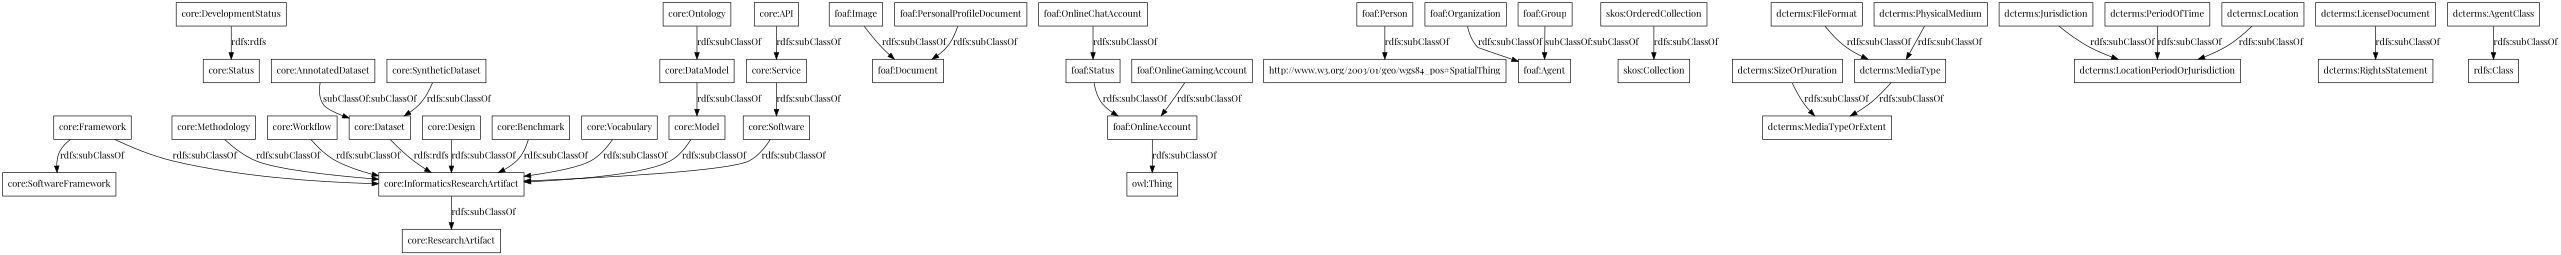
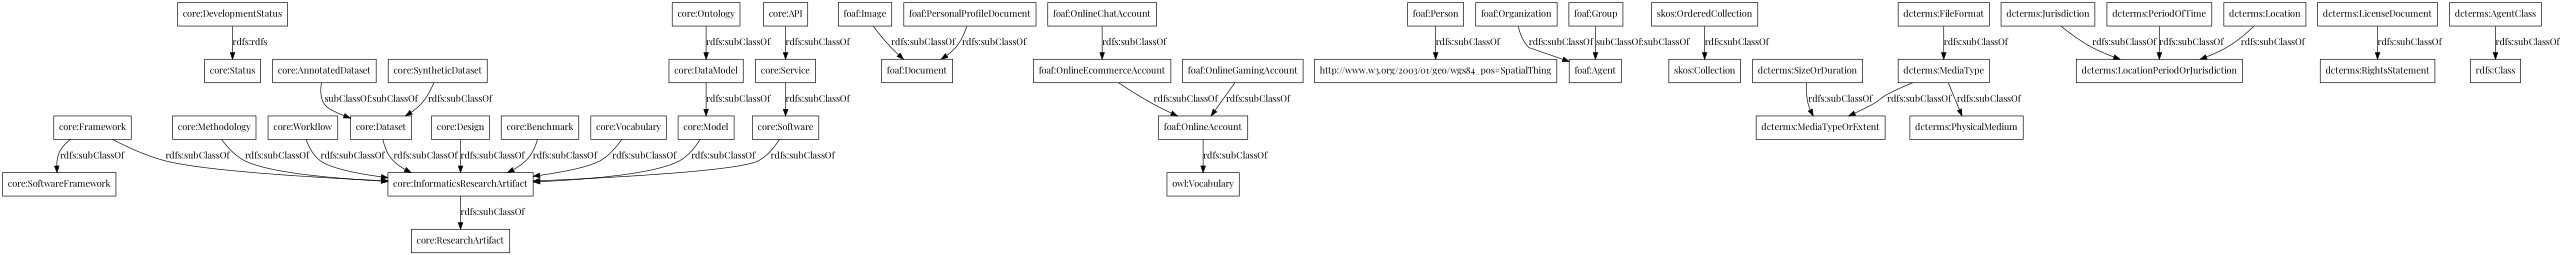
edge "dcterms:PhysicalMedium" -> "dcterms:MediaType": reversed
node "foaf:Status": label "foaf:Status" -> "foaf:OnlineEcommerceAccount"
edge "core:Dataset" -> "core:InformaticsResearchArtifact": label "rdfs:rdfs" -> "rdfs:subClassOf"
node "owl:Thing": label "owl:Thing" -> "owl:Vocabulary"
